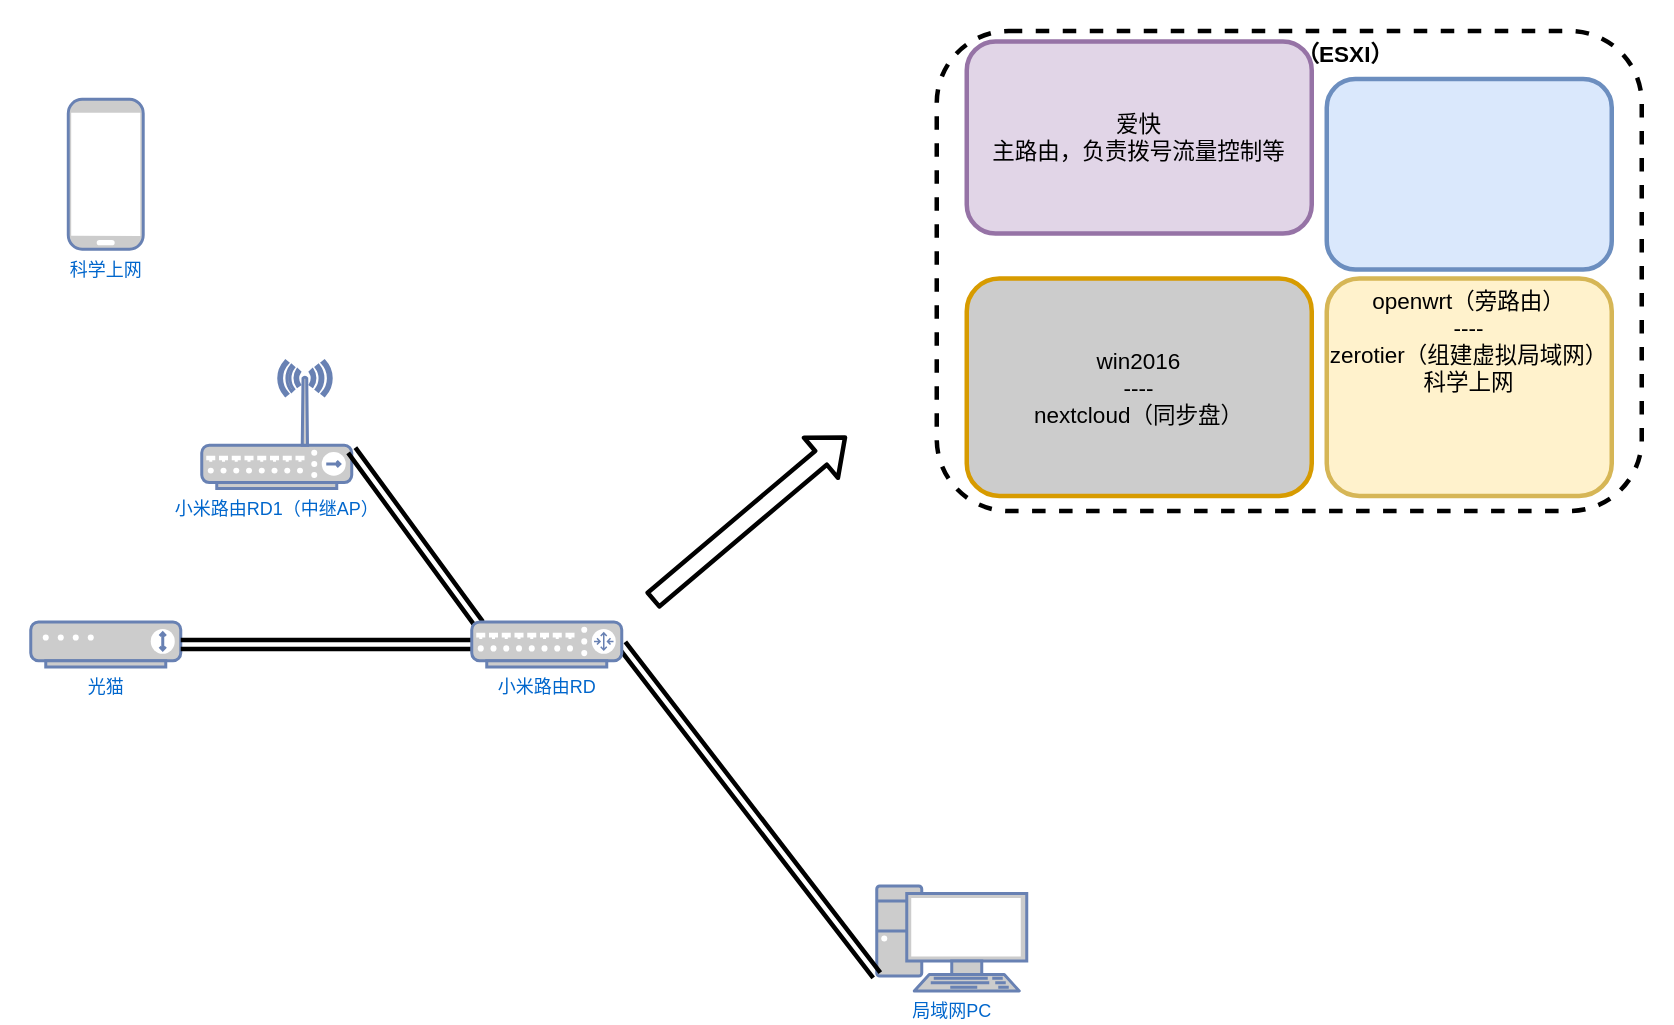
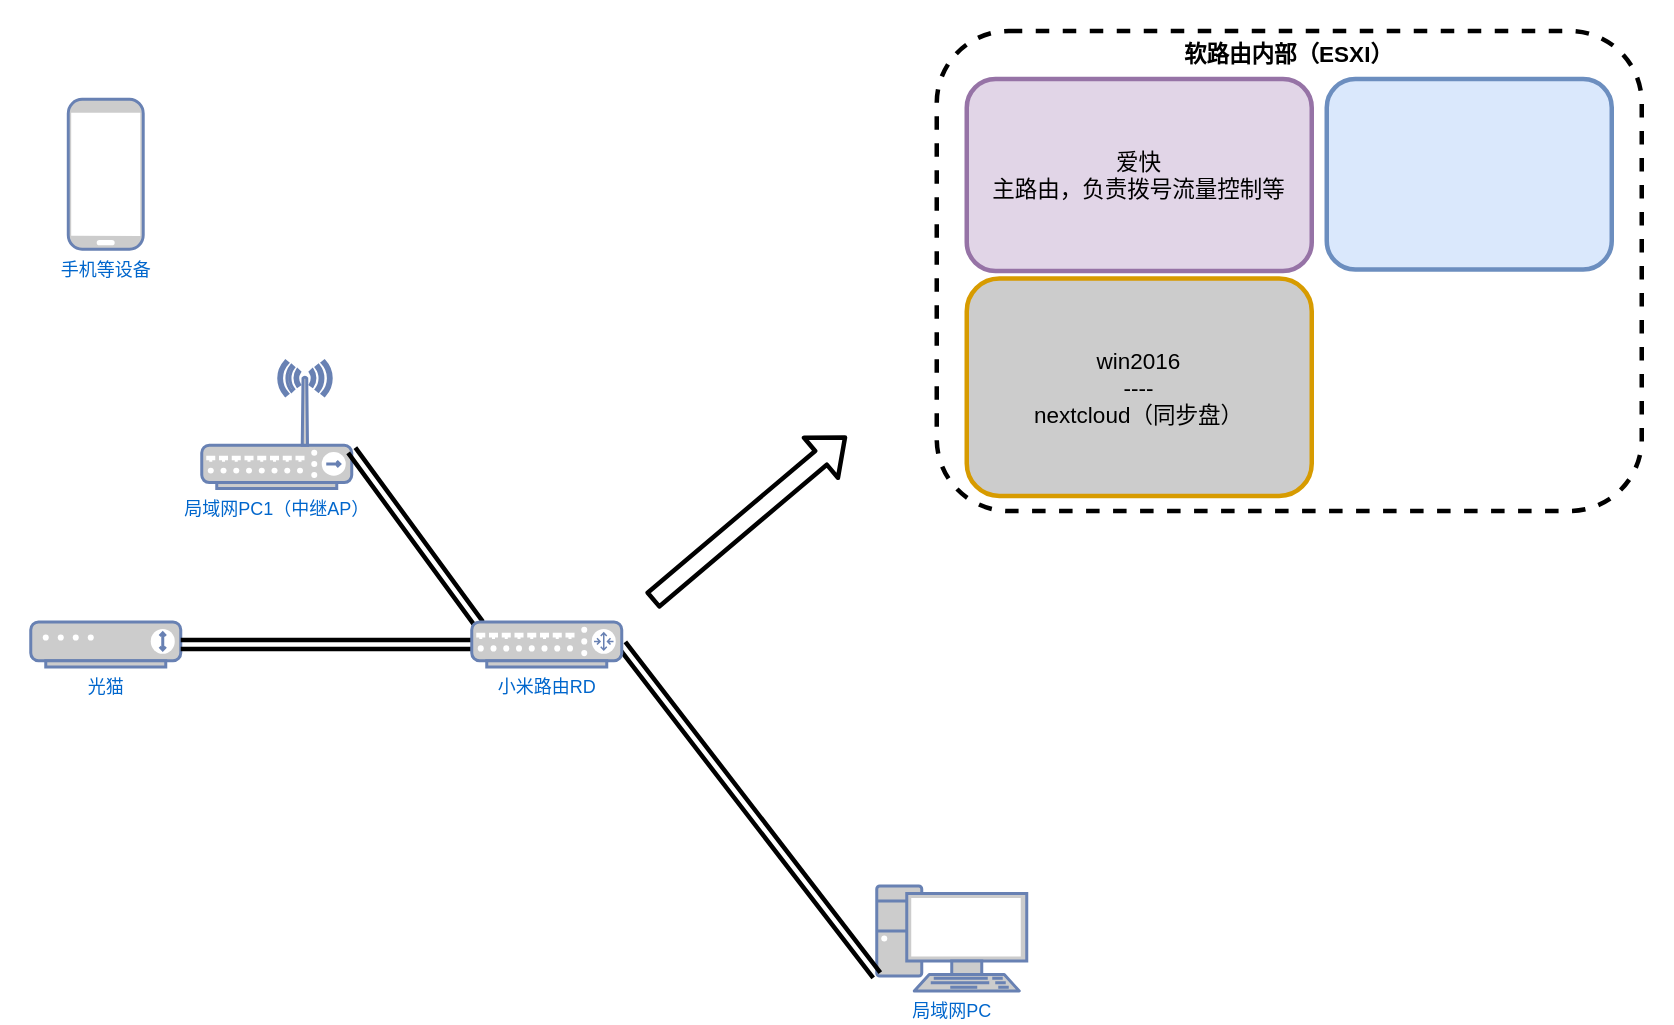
node "爱快 主路由，负责拨号流量控制等": moved (1139, 137) -> (1139, 175)
node "科学上网": label "科学上网" -> "手机等设备"
node "openwrt（旁路由） ---- zerotier（组建虚拟局域网） 科学上网": removed
node "小米路由RD1（中继AP）": label "小米路由RD1（中继AP）" -> "局域网PC1（中继AP）"
